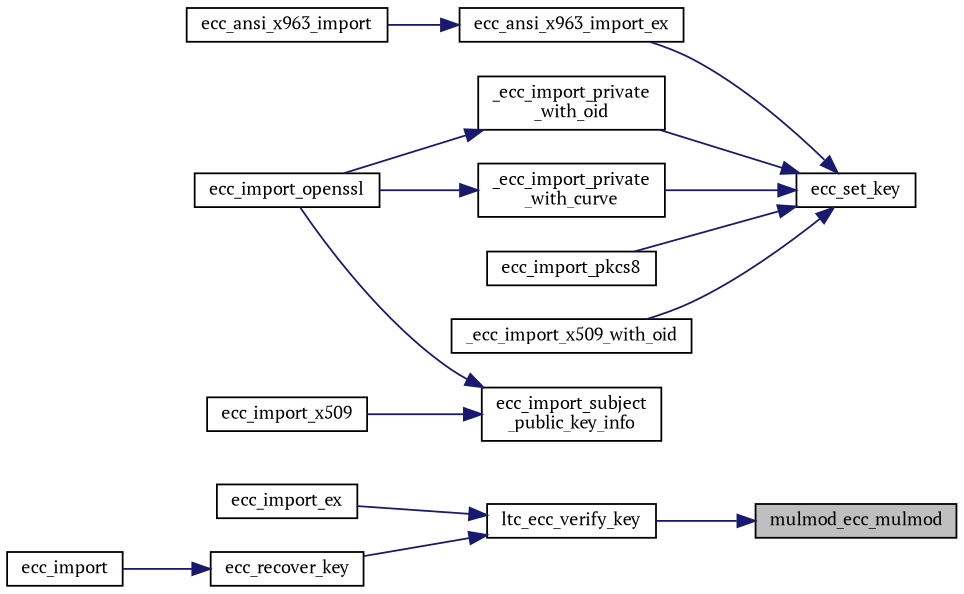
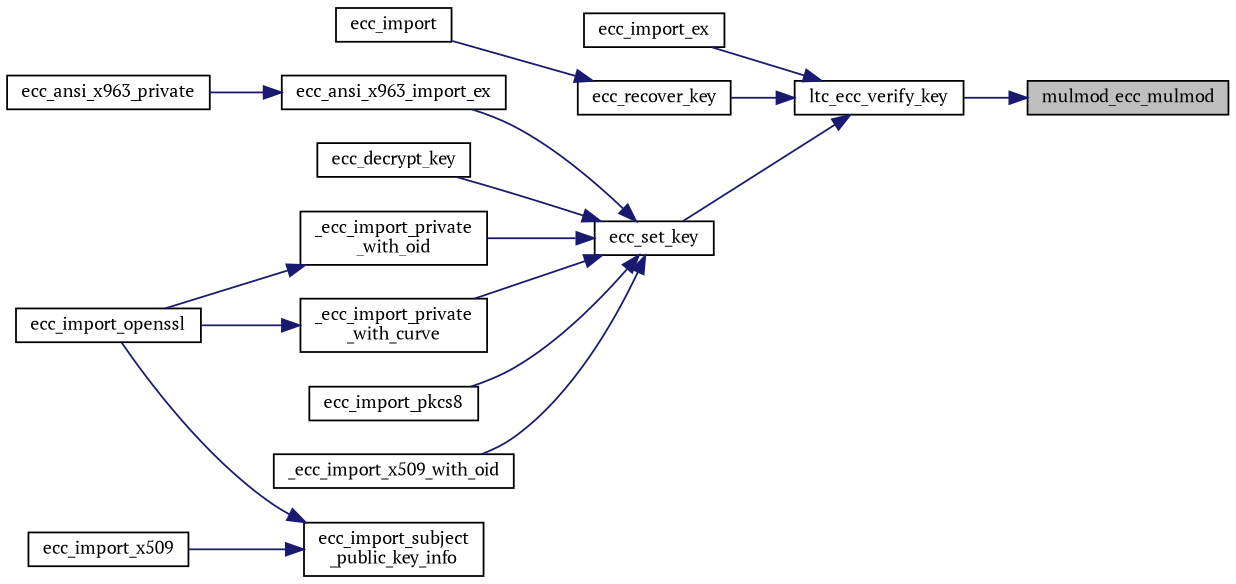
node "ecc_ansi_x963_import": label "ecc_ansi_x963_import" -> "ecc_ansi_x963_private"
node "ecc_decrypt_key": added
edge "ecc_set_key" -> "ltc_ecc_verify_key": added
